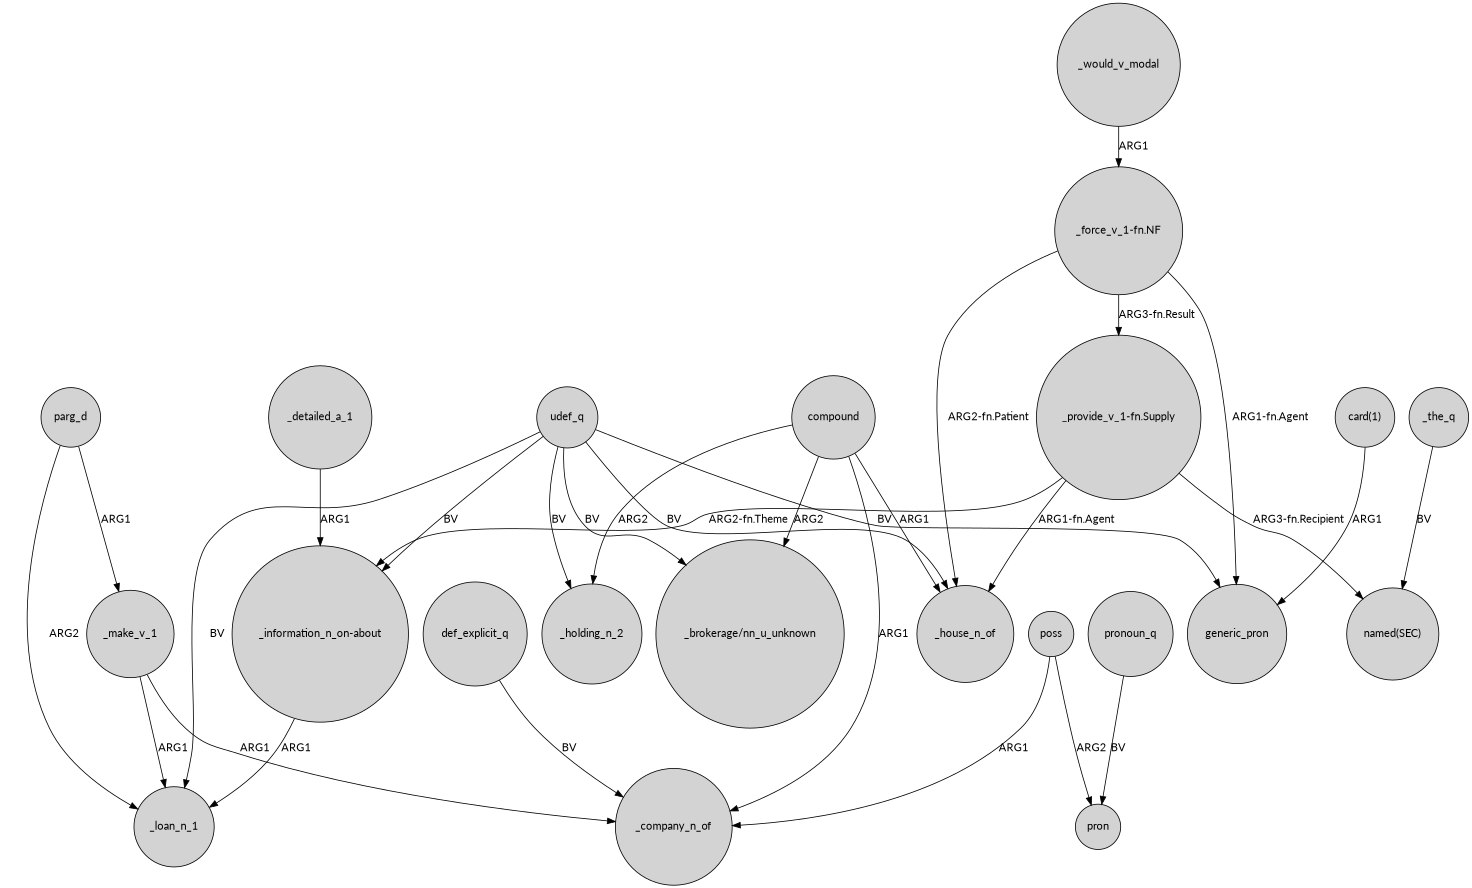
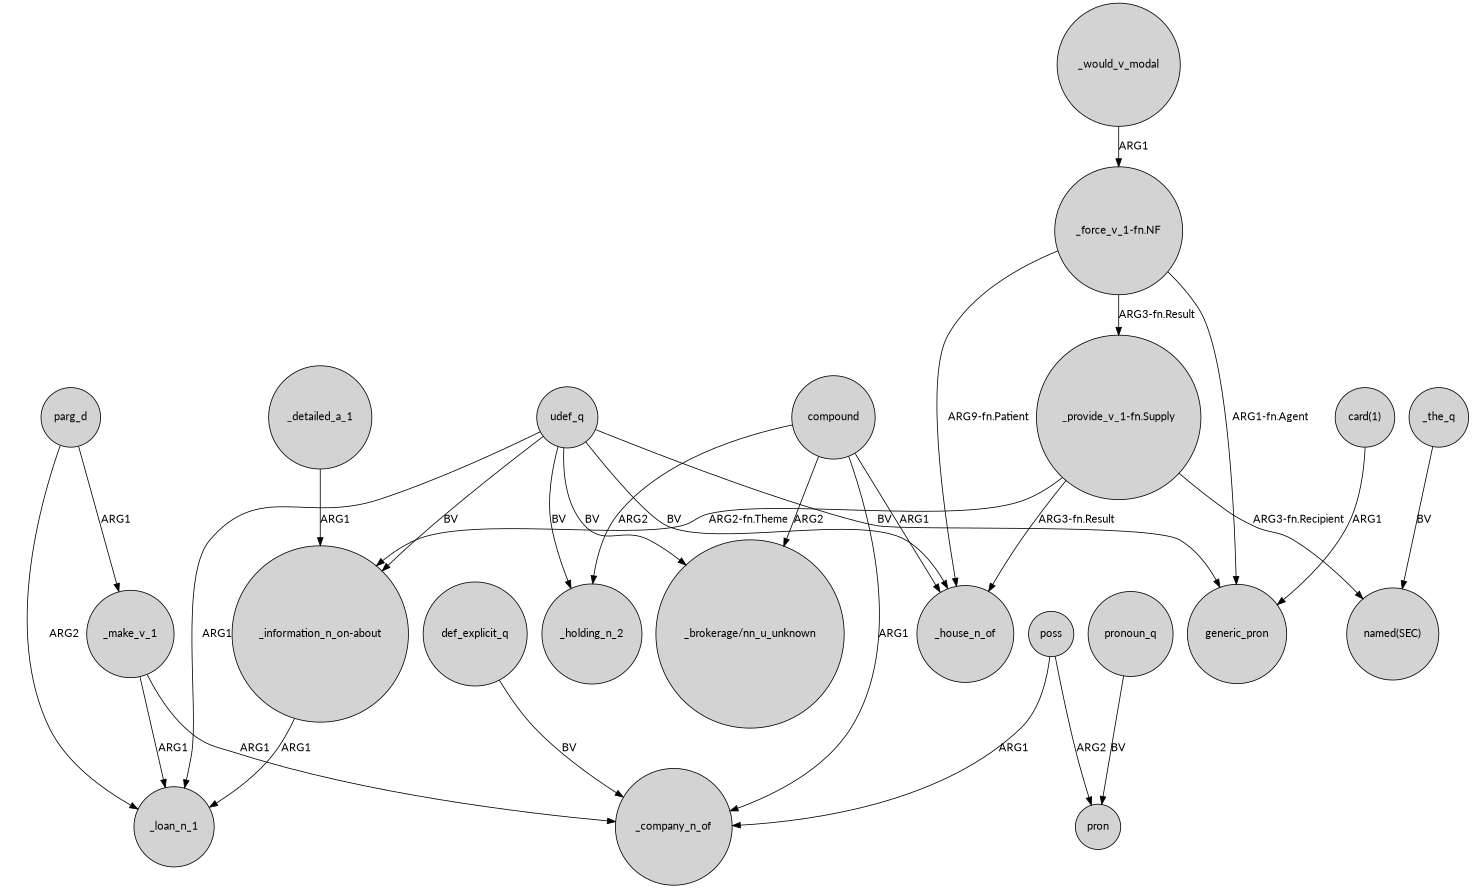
edge "_force_v_1-fn.NF" -> "_house_n_of": label "ARG2-fn.Patient" -> "ARG9-fn.Patient"
edge "_provide_v_1-fn.Supply" -> "_house_n_of": label "ARG1-fn.Agent" -> "ARG3-fn.Result"
edge "udef_q" -> "_loan_n_1": label "BV" -> "ARG1"
